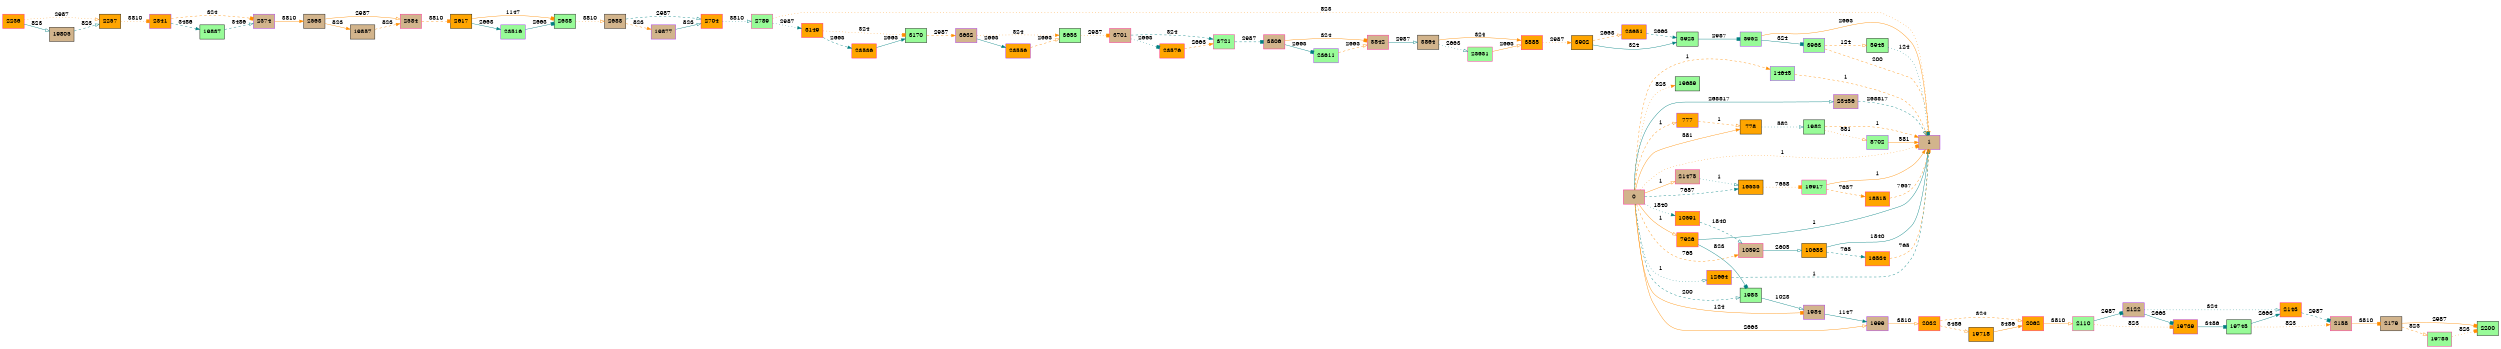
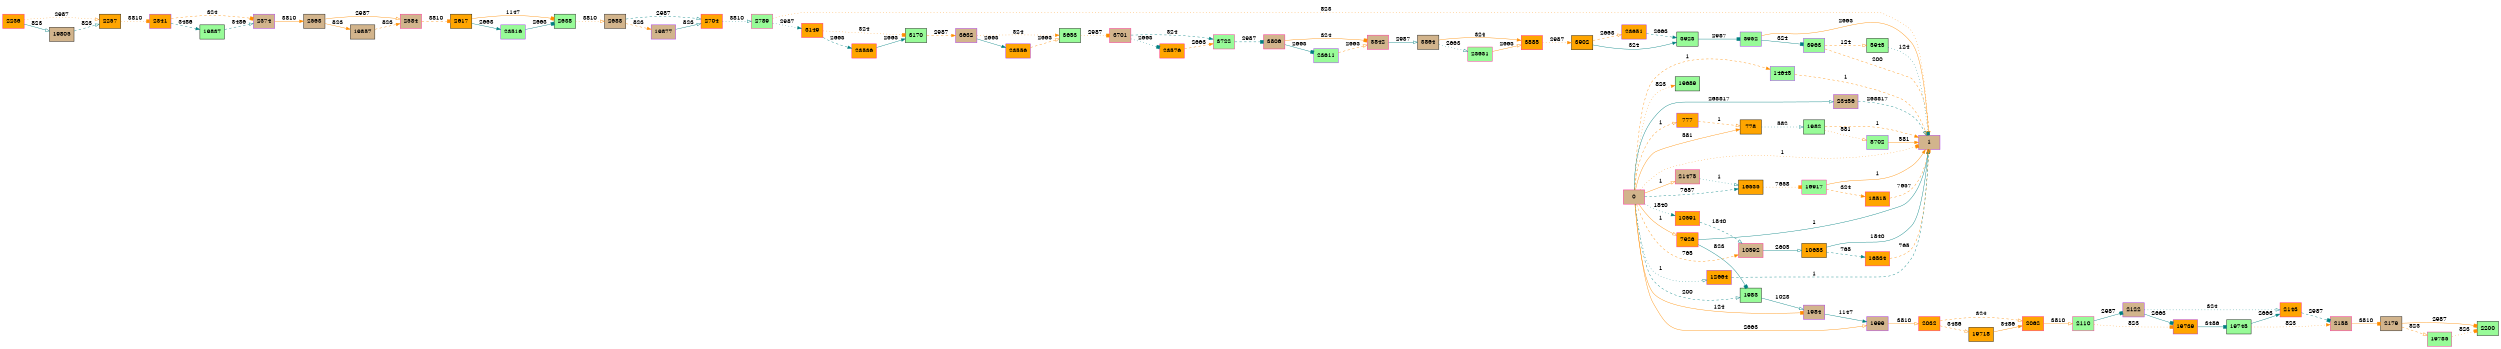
node "3721": label "3721" -> "3722"
edge "16917" -> "18515": label "7657" -> "324"
